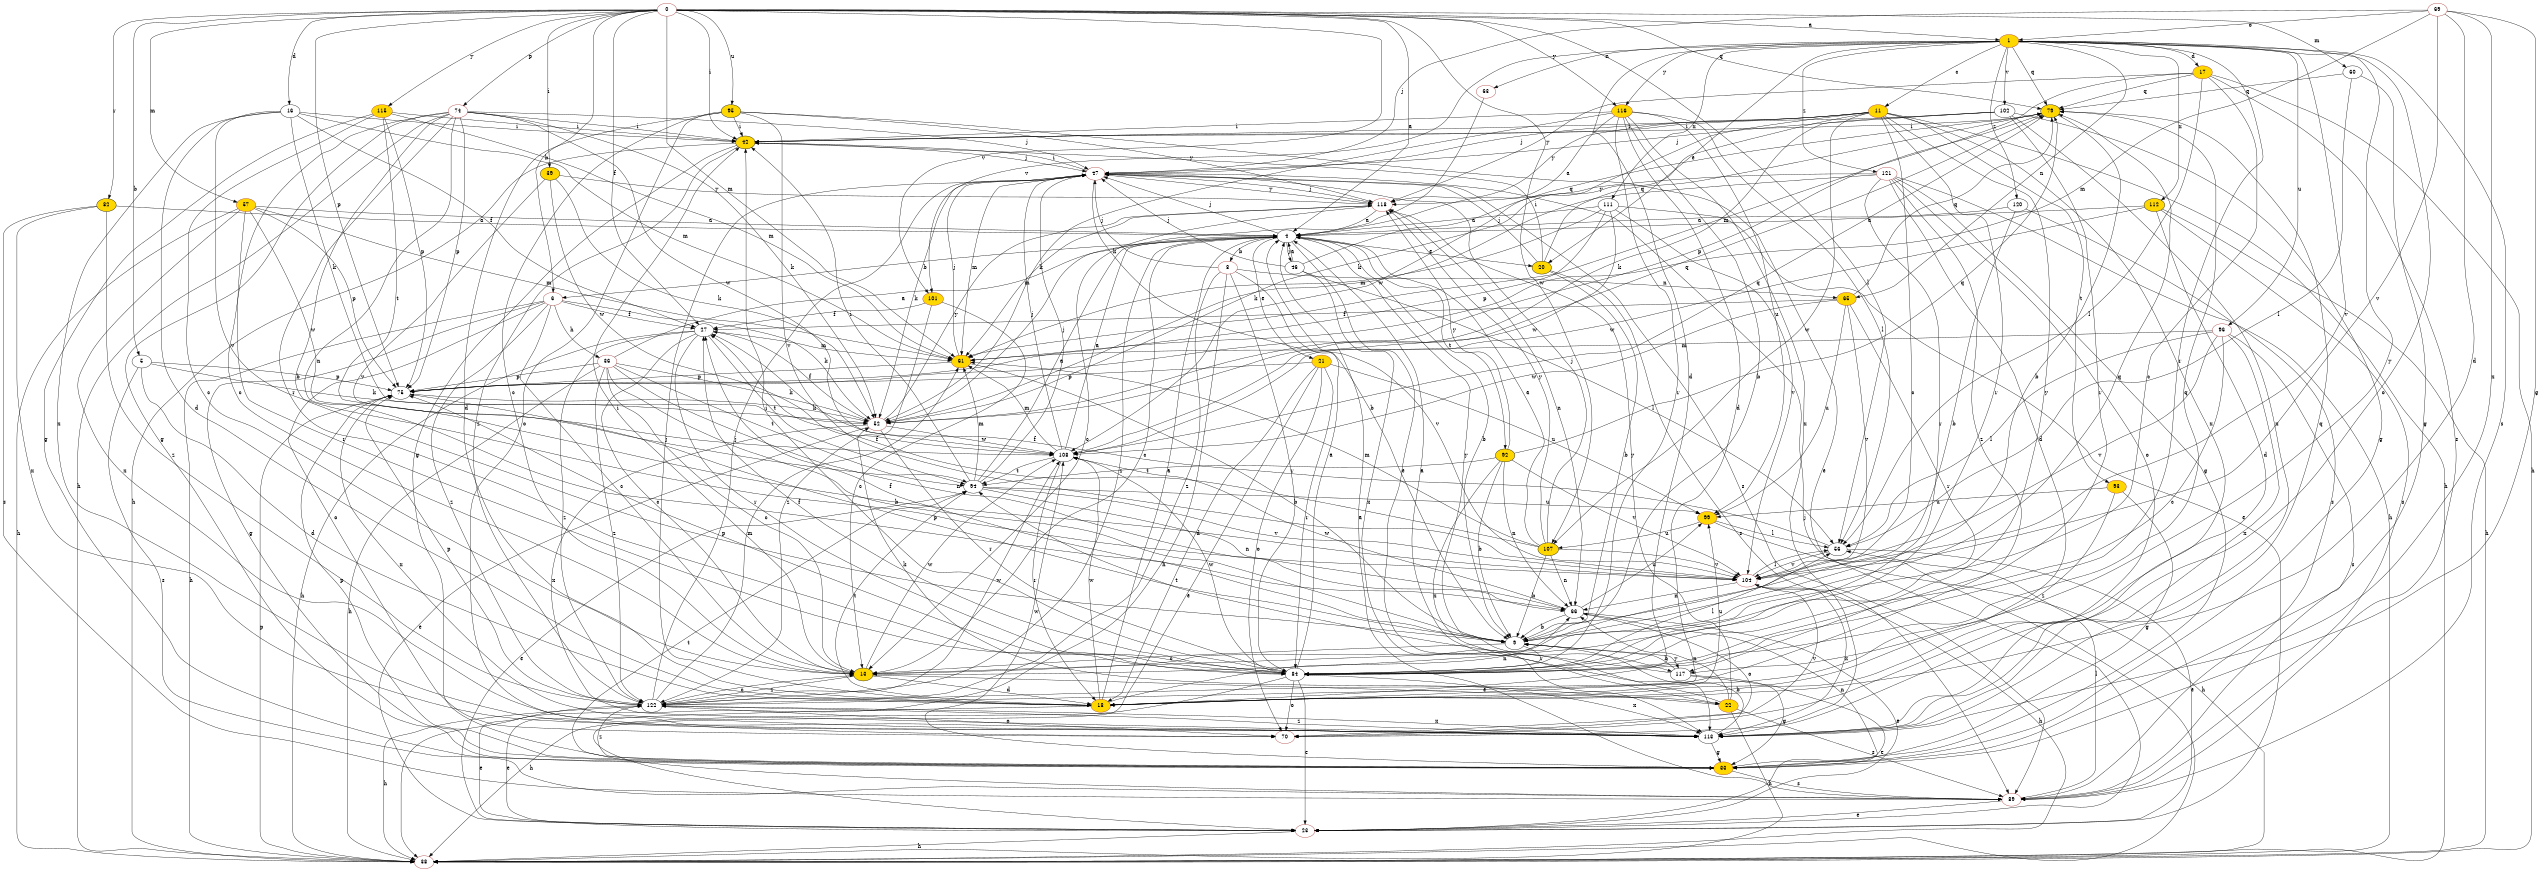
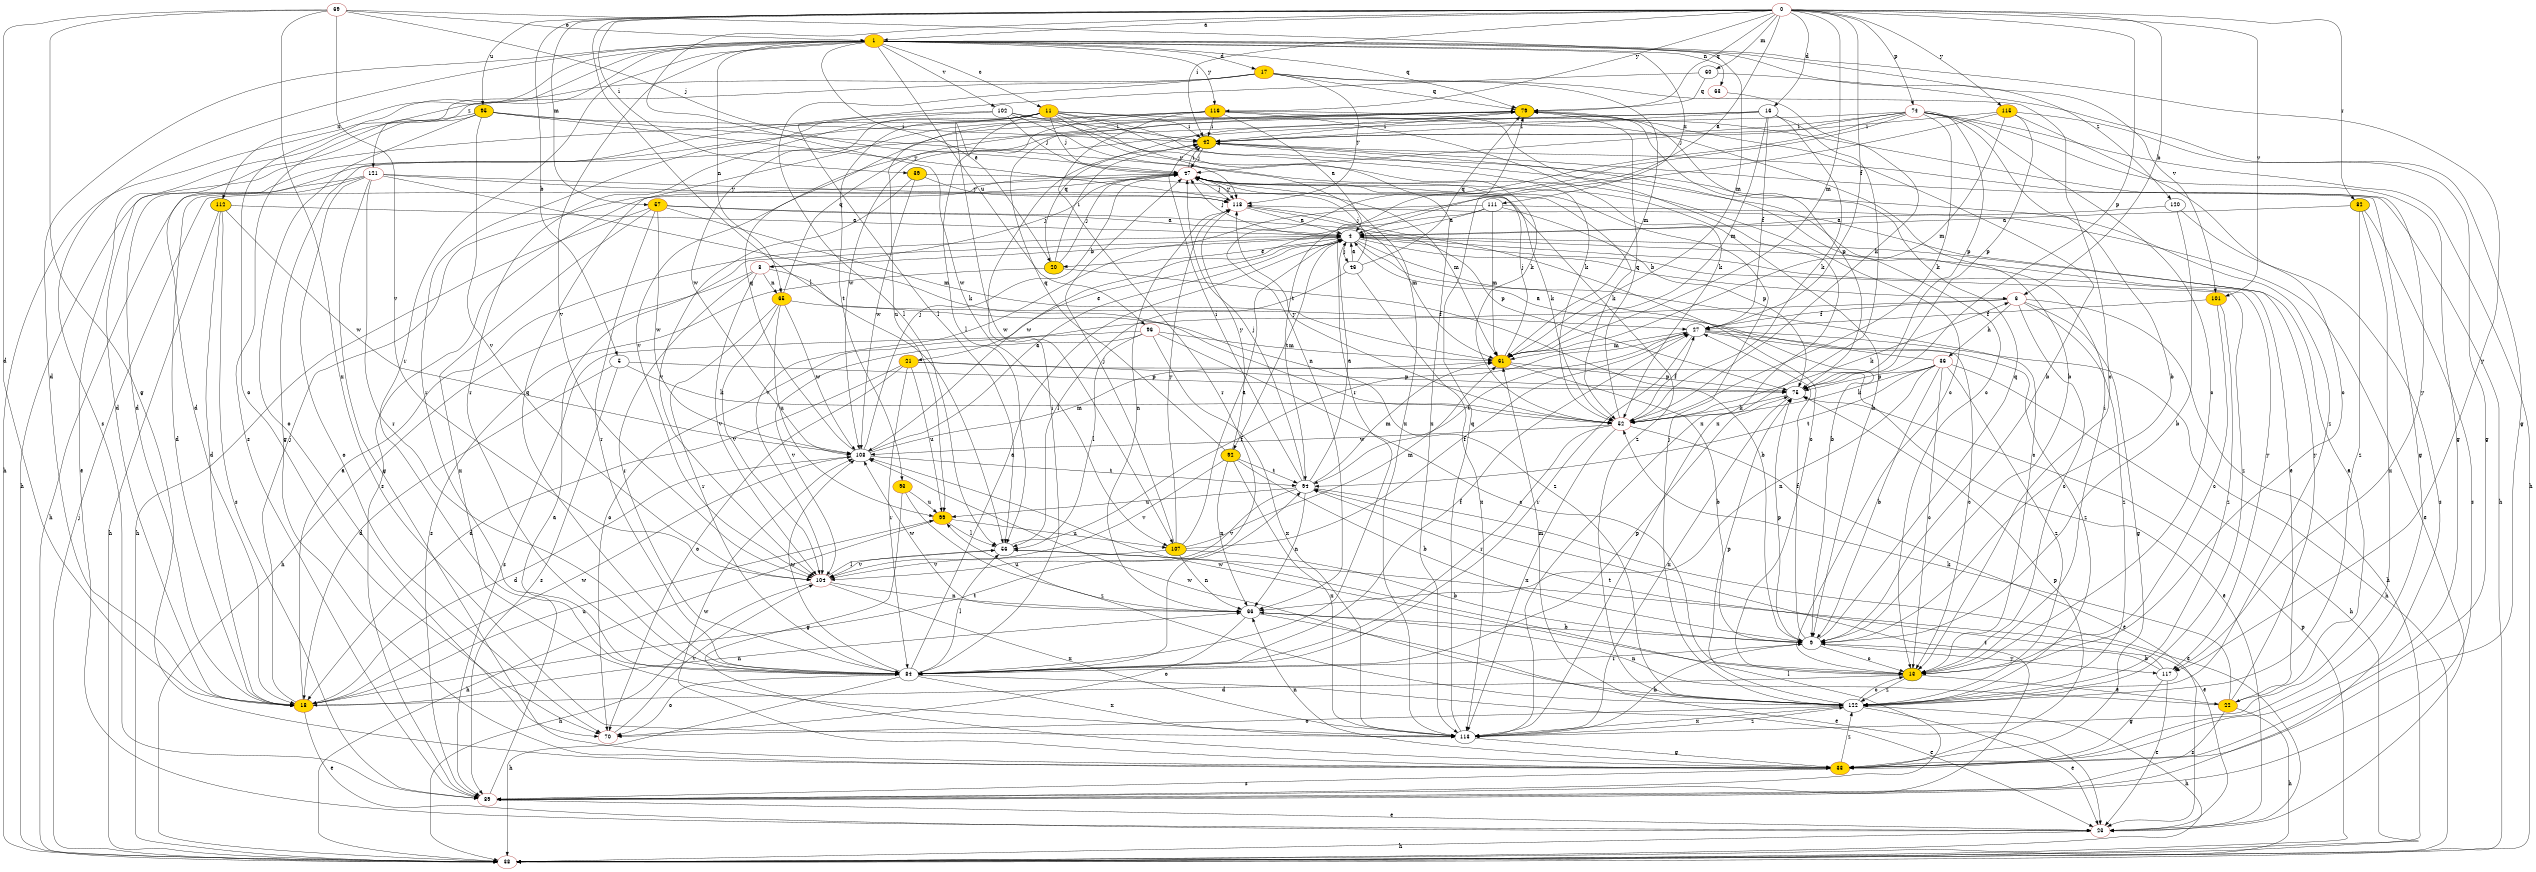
edge "6" -> "52": reversed
edge "108" -> "18": label "r" -> "d"
